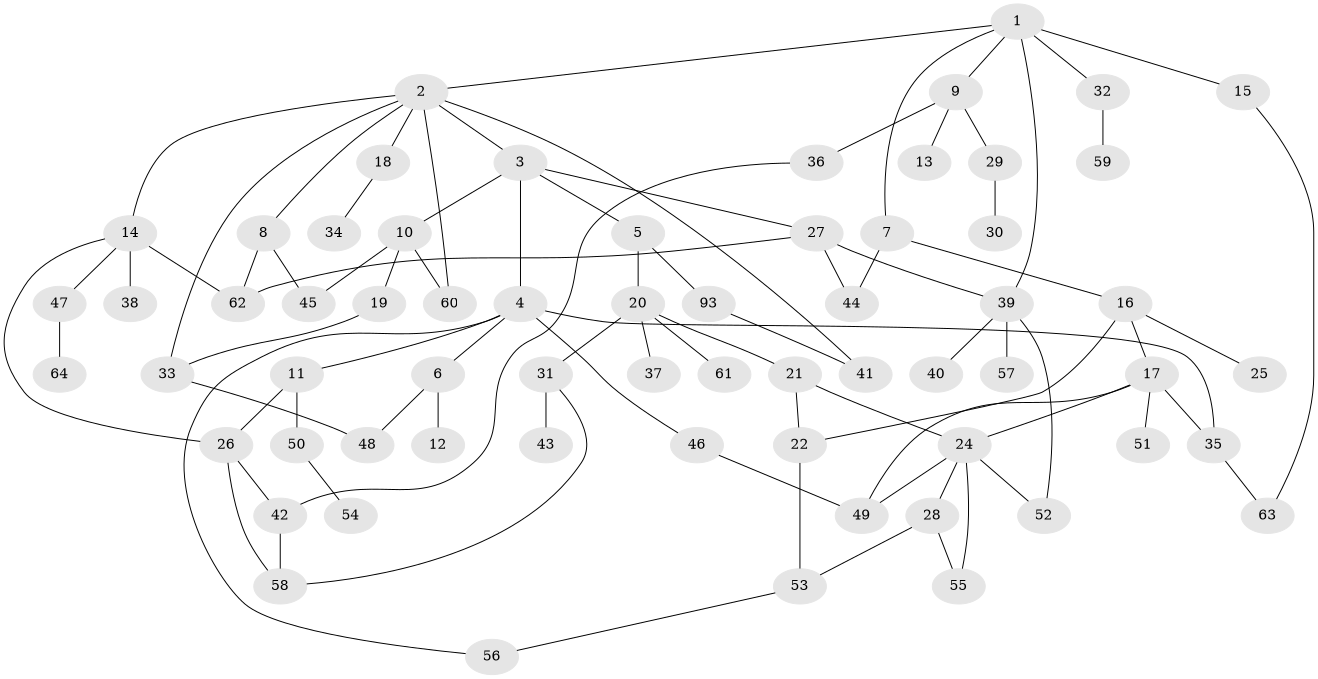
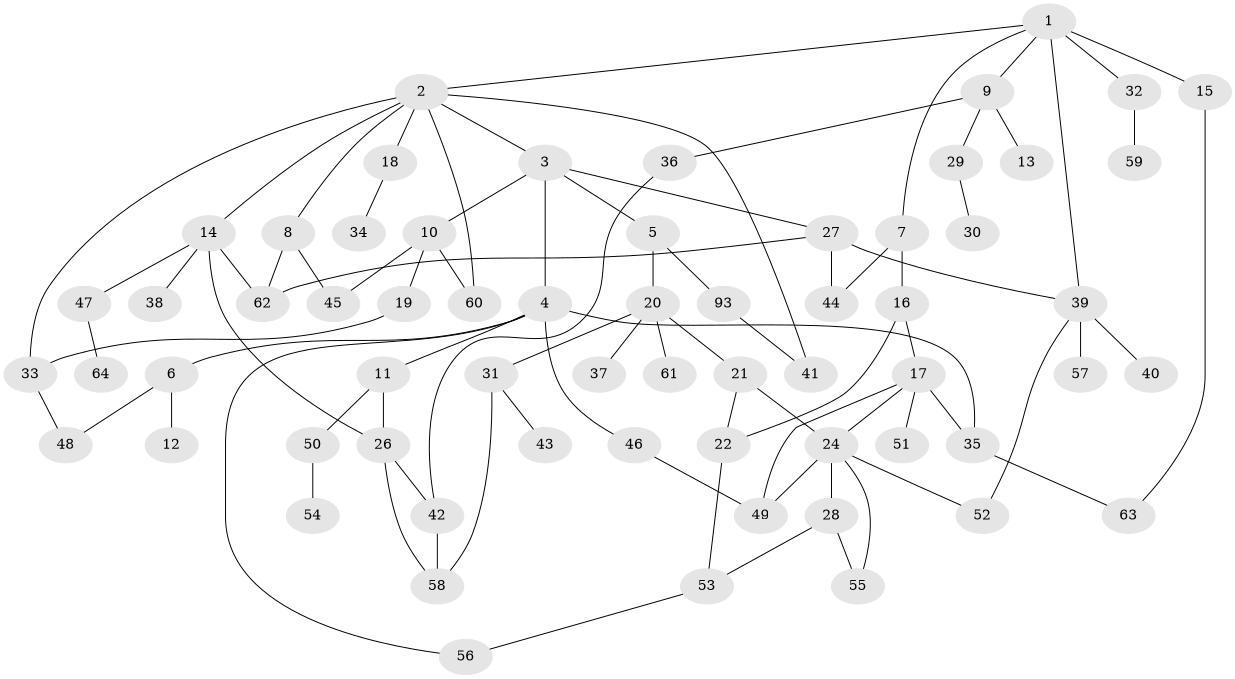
node "25": removed
